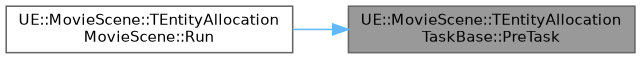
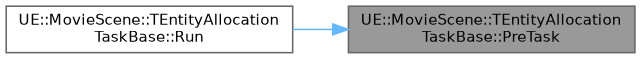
node "UE::MovieScene::TEntityAllocation MovieScene::Run": label "UE::MovieScene::TEntityAllocation MovieScene::Run" -> "UE::MovieScene::TEntityAllocation TaskBase::Run"
